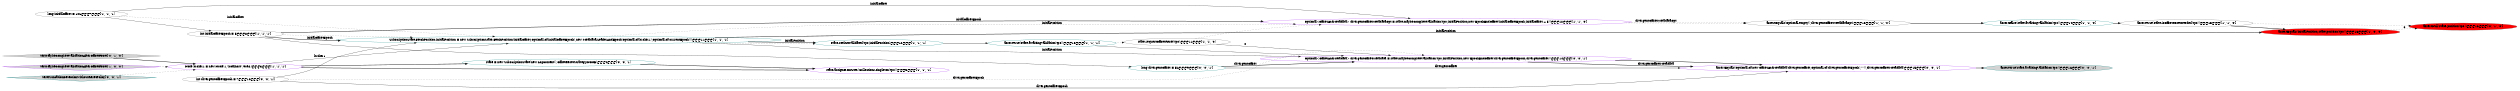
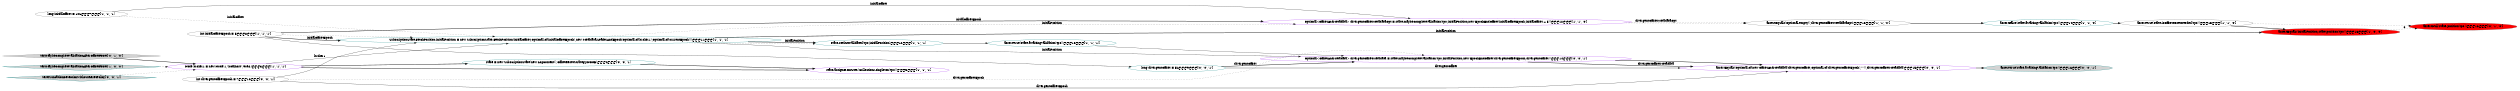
edge "long initialOffset = 10L@@@7@@@['1', '1', '1']" -> "int initialOffsetEpoch = 5@@@8@@@['1', '1', '1']": removed
node "state.requestOffsetReset(tp0)@@@11@@@['1', '1', '0']": removed
node "testMaybeCompleteValidationAfterOffsetReset['1', '0', '0']": color purple -> teal
